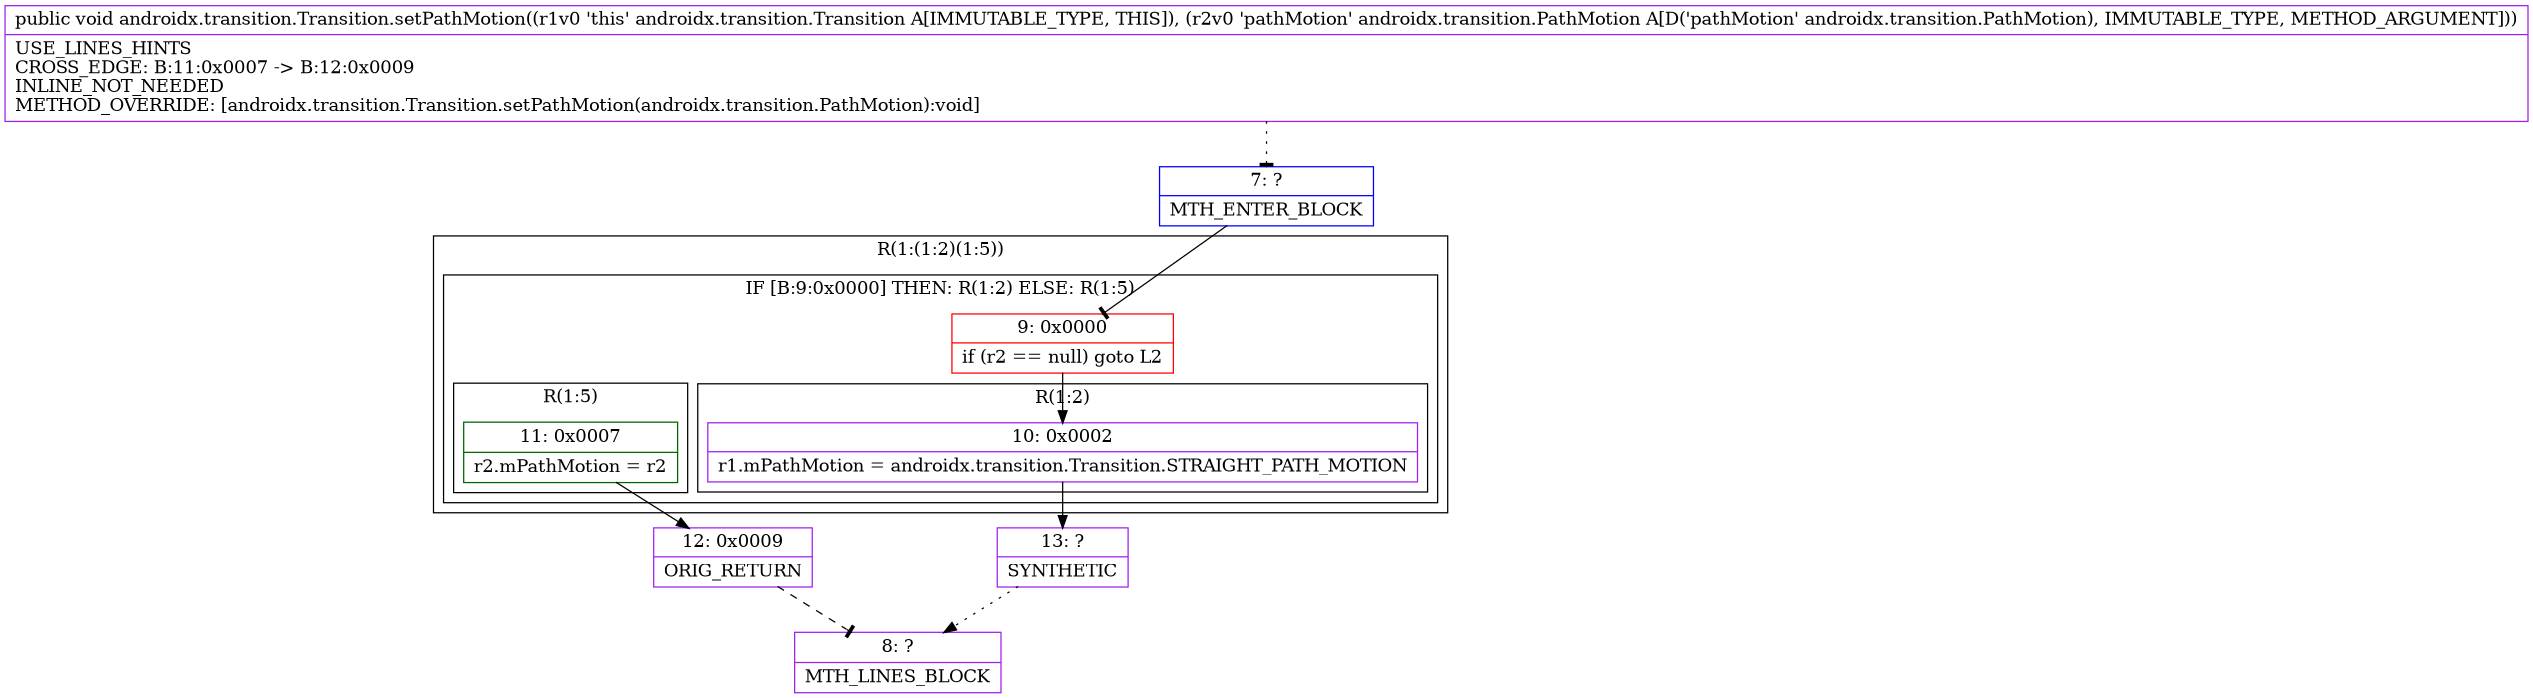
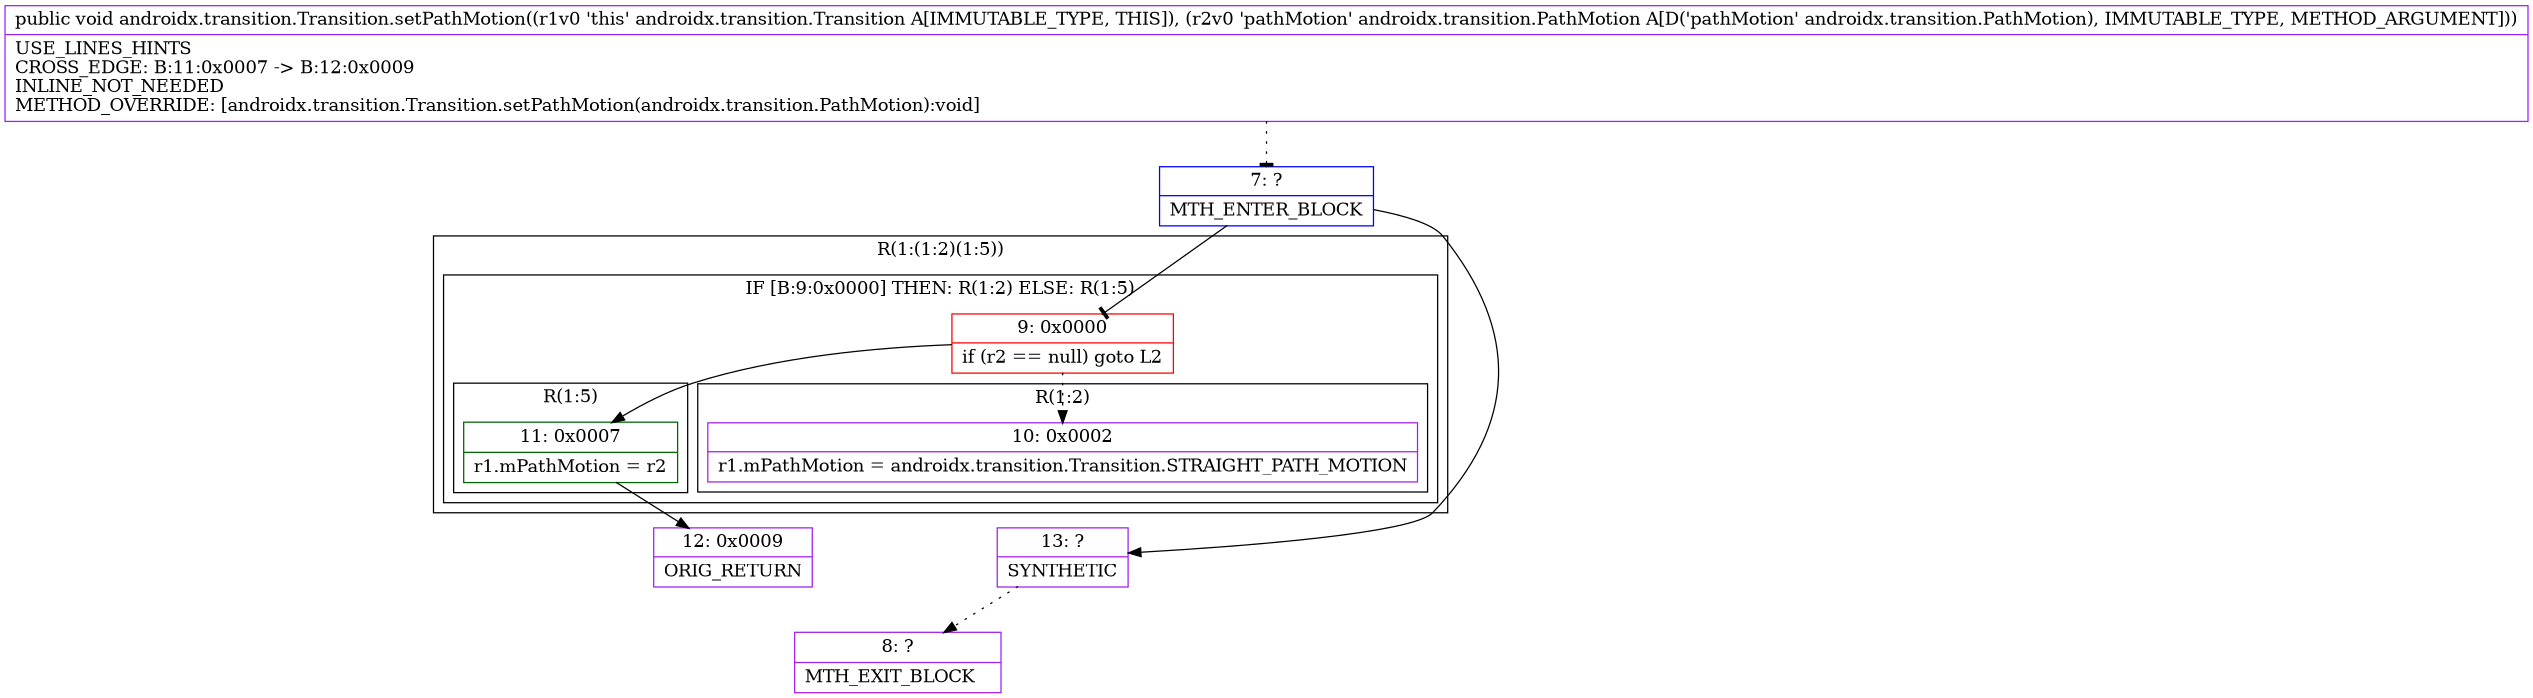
edge "9: 0x0000" -> "11: 0x0007": added
edge "9: 0x0000" -> "10: 0x0002": style solid -> dotted
node "11: 0x0007": text "r2.mPathMotion = r2" -> "r1.mPathMotion = r2"
edge "10: 0x0002" -> "13: ?": now "7: ?" -> "13: ?"
edge "12: 0x0009" -> "8: ?": removed
node "8: ?": text "MTH_LINES_BLOCK" -> "MTH_EXIT_BLOCK"
